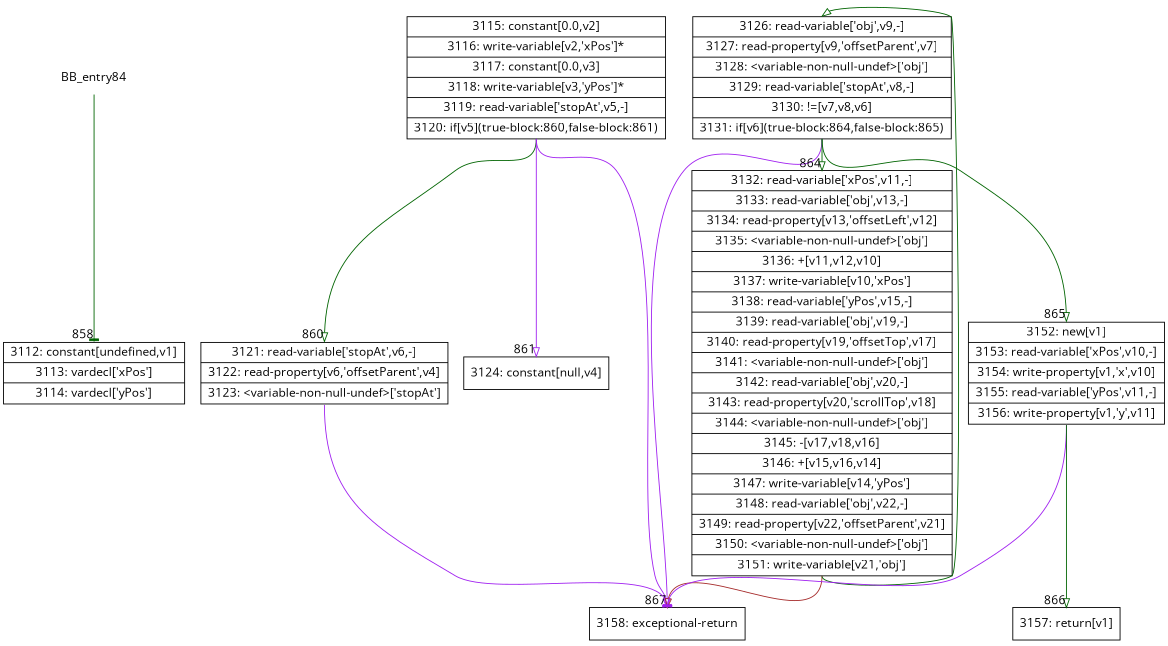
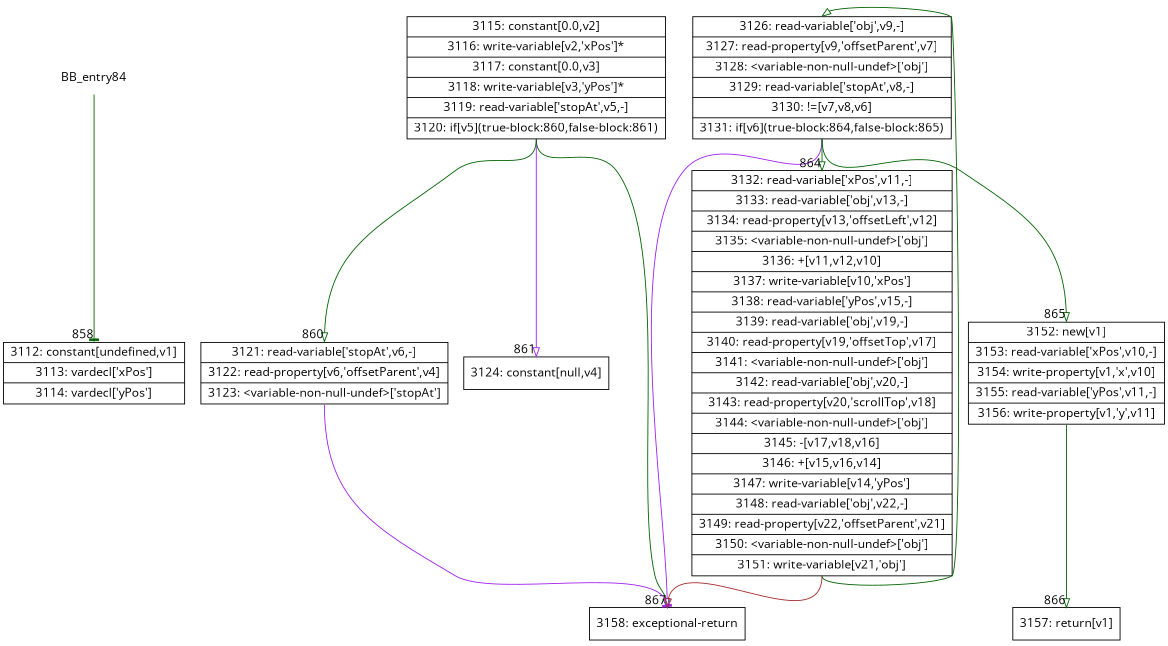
edge "3115: constant[0.0,v2]" -> "3158: exceptional-return": color purple -> darkgreen
edge "3152: new[v1]" -> "3158: exceptional-return": removed
